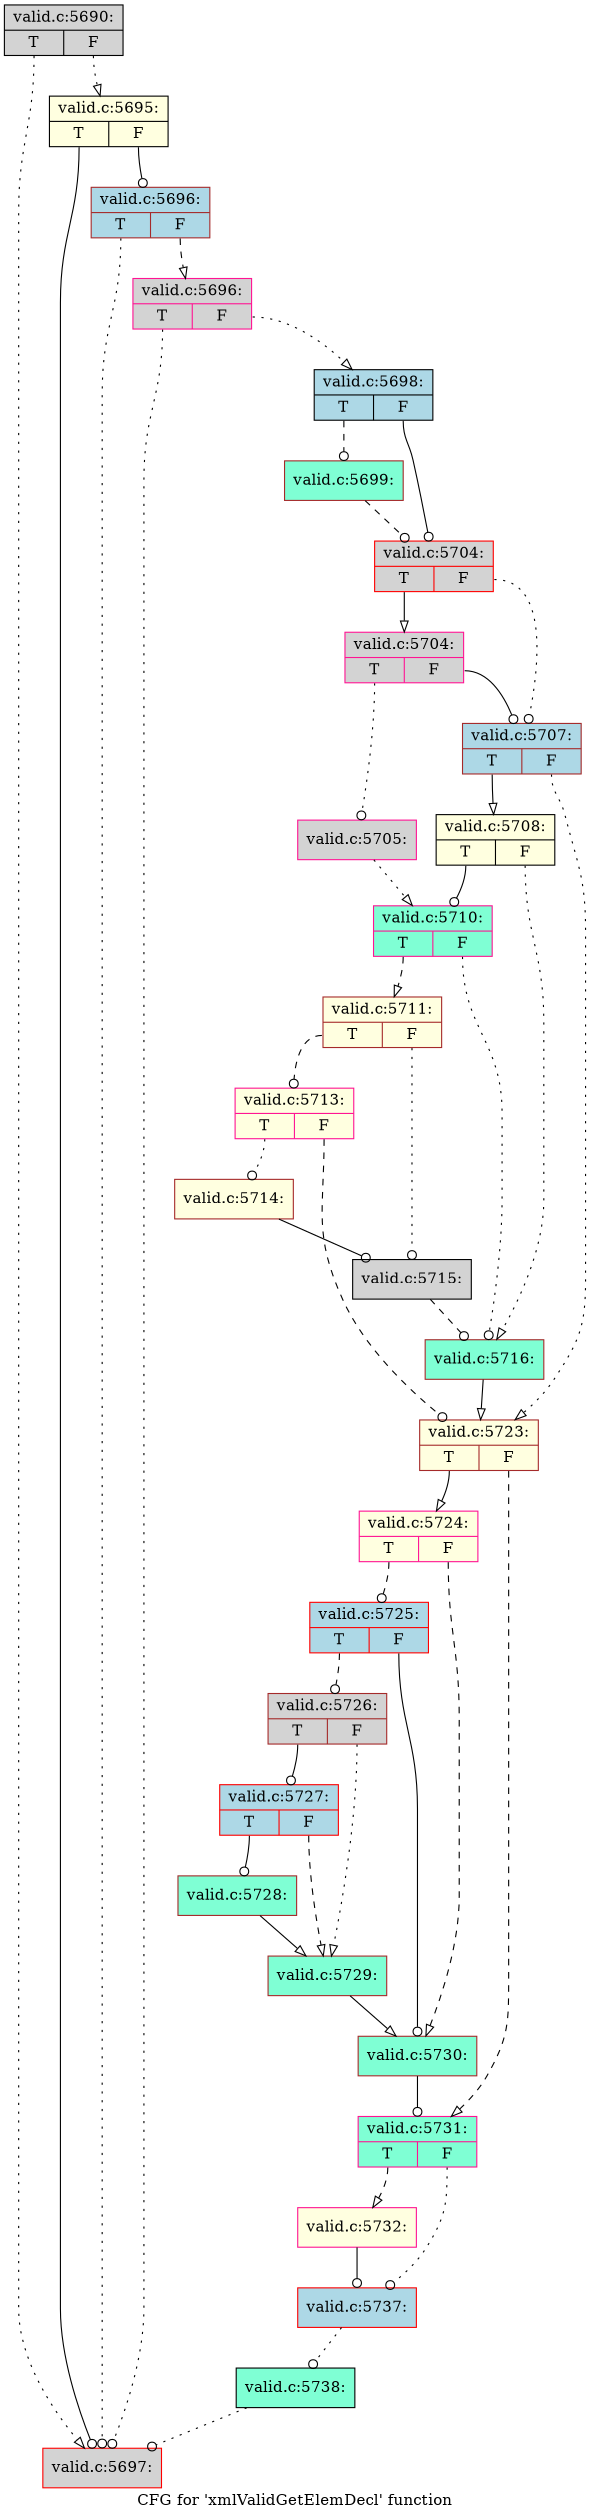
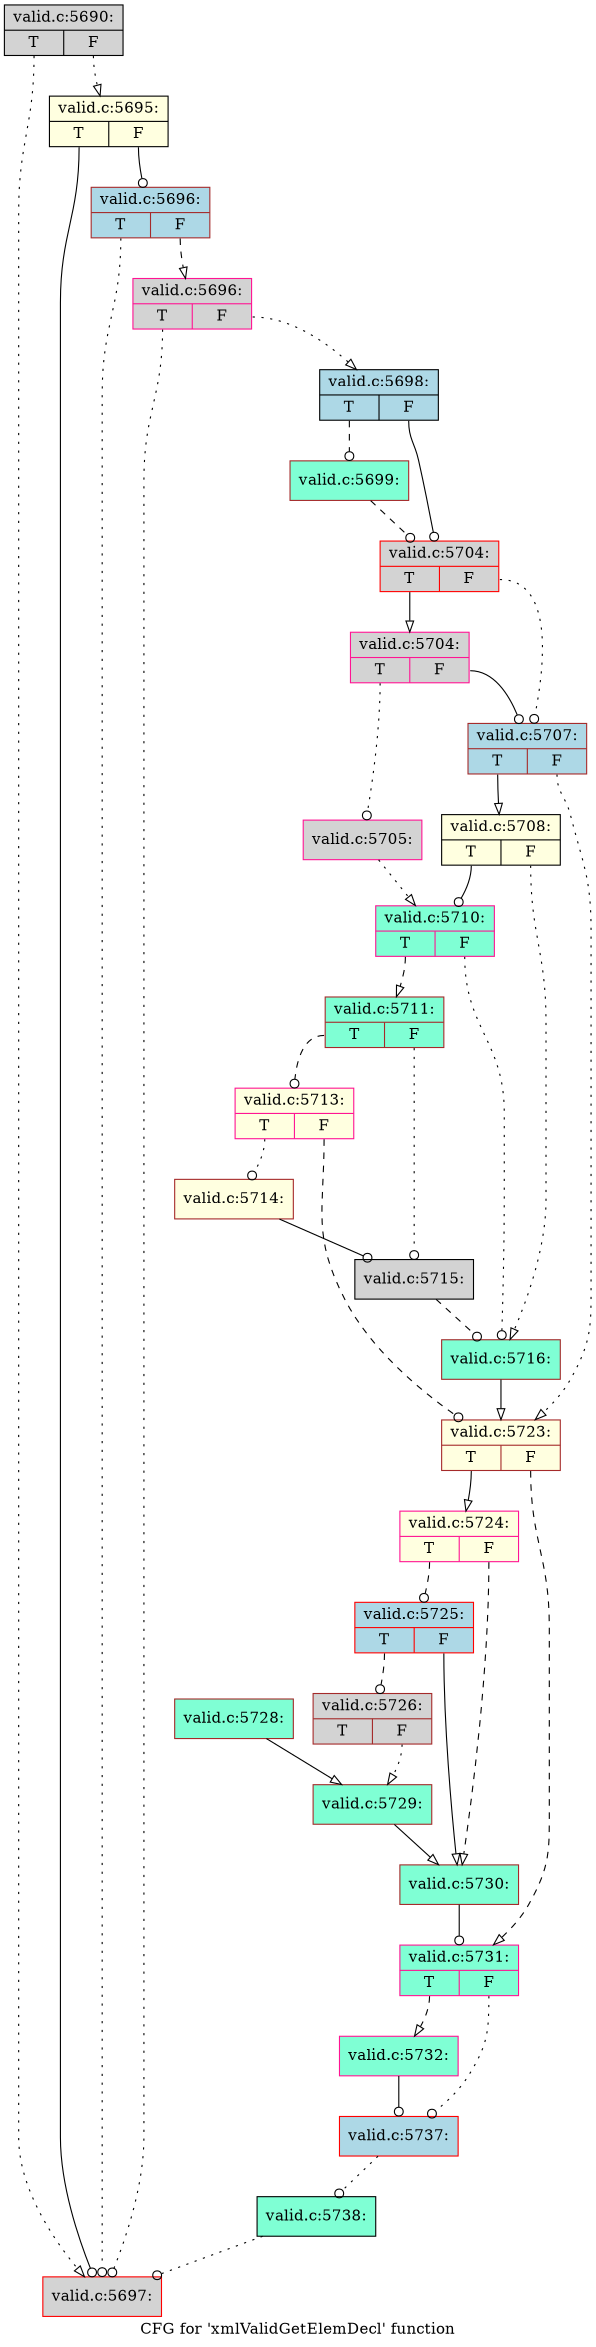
node "valid.c:5711:": fillcolor lightyellow -> aquamarine
node "valid.c:5727:": removed
edge "valid.c:5725:" -> "valid.c:5730:": arrowhead odot -> onormal
node "valid.c:5732:": fillcolor lightyellow -> aquamarine
